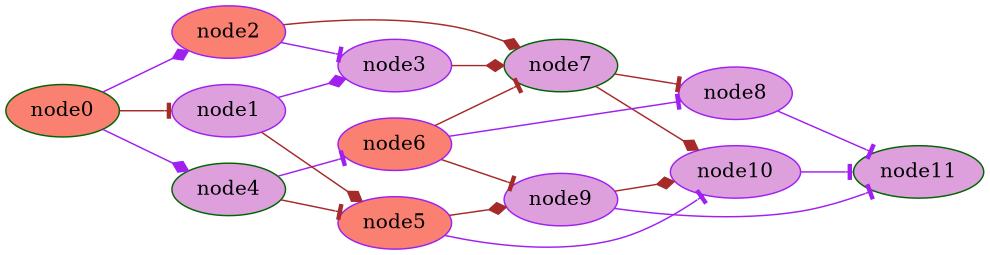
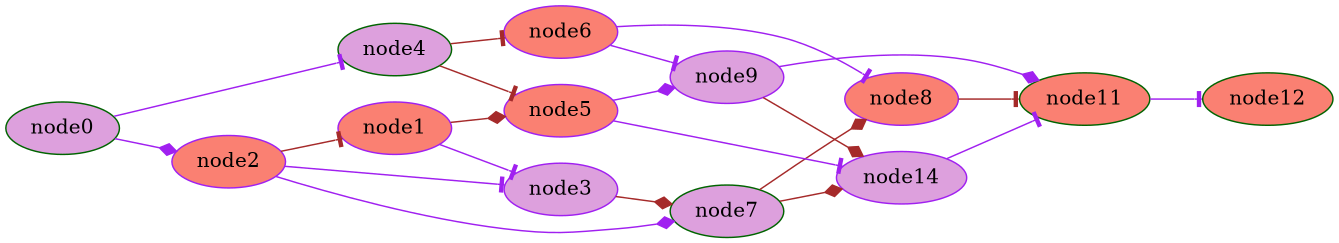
edge "node2" -> "node7": color brown -> purple
edge "node7" -> "node8": arrowhead tee -> diamond
edge "node1" -> "node3": arrowhead diamond -> tee
node "node8": fillcolor plum -> salmon
node "node12": added
edge "node6" -> "node7": removed
node "node0": fillcolor salmon -> plum
edge "node0" -> "node1": now "node2" -> "node1"
node "node1": fillcolor plum -> salmon
edge "node8" -> "node11": color purple -> brown
edge "node0" -> "node4": arrowhead diamond -> tee
edge "node4" -> "node6": color purple -> brown
edge "node6" -> "node9": color brown -> purple
node "node10": label "node10" -> "node14"
node "node11": fillcolor plum -> salmon
edge "node5" -> "node9": color brown -> purple
edge "node9" -> "node11": arrowhead tee -> diamond
